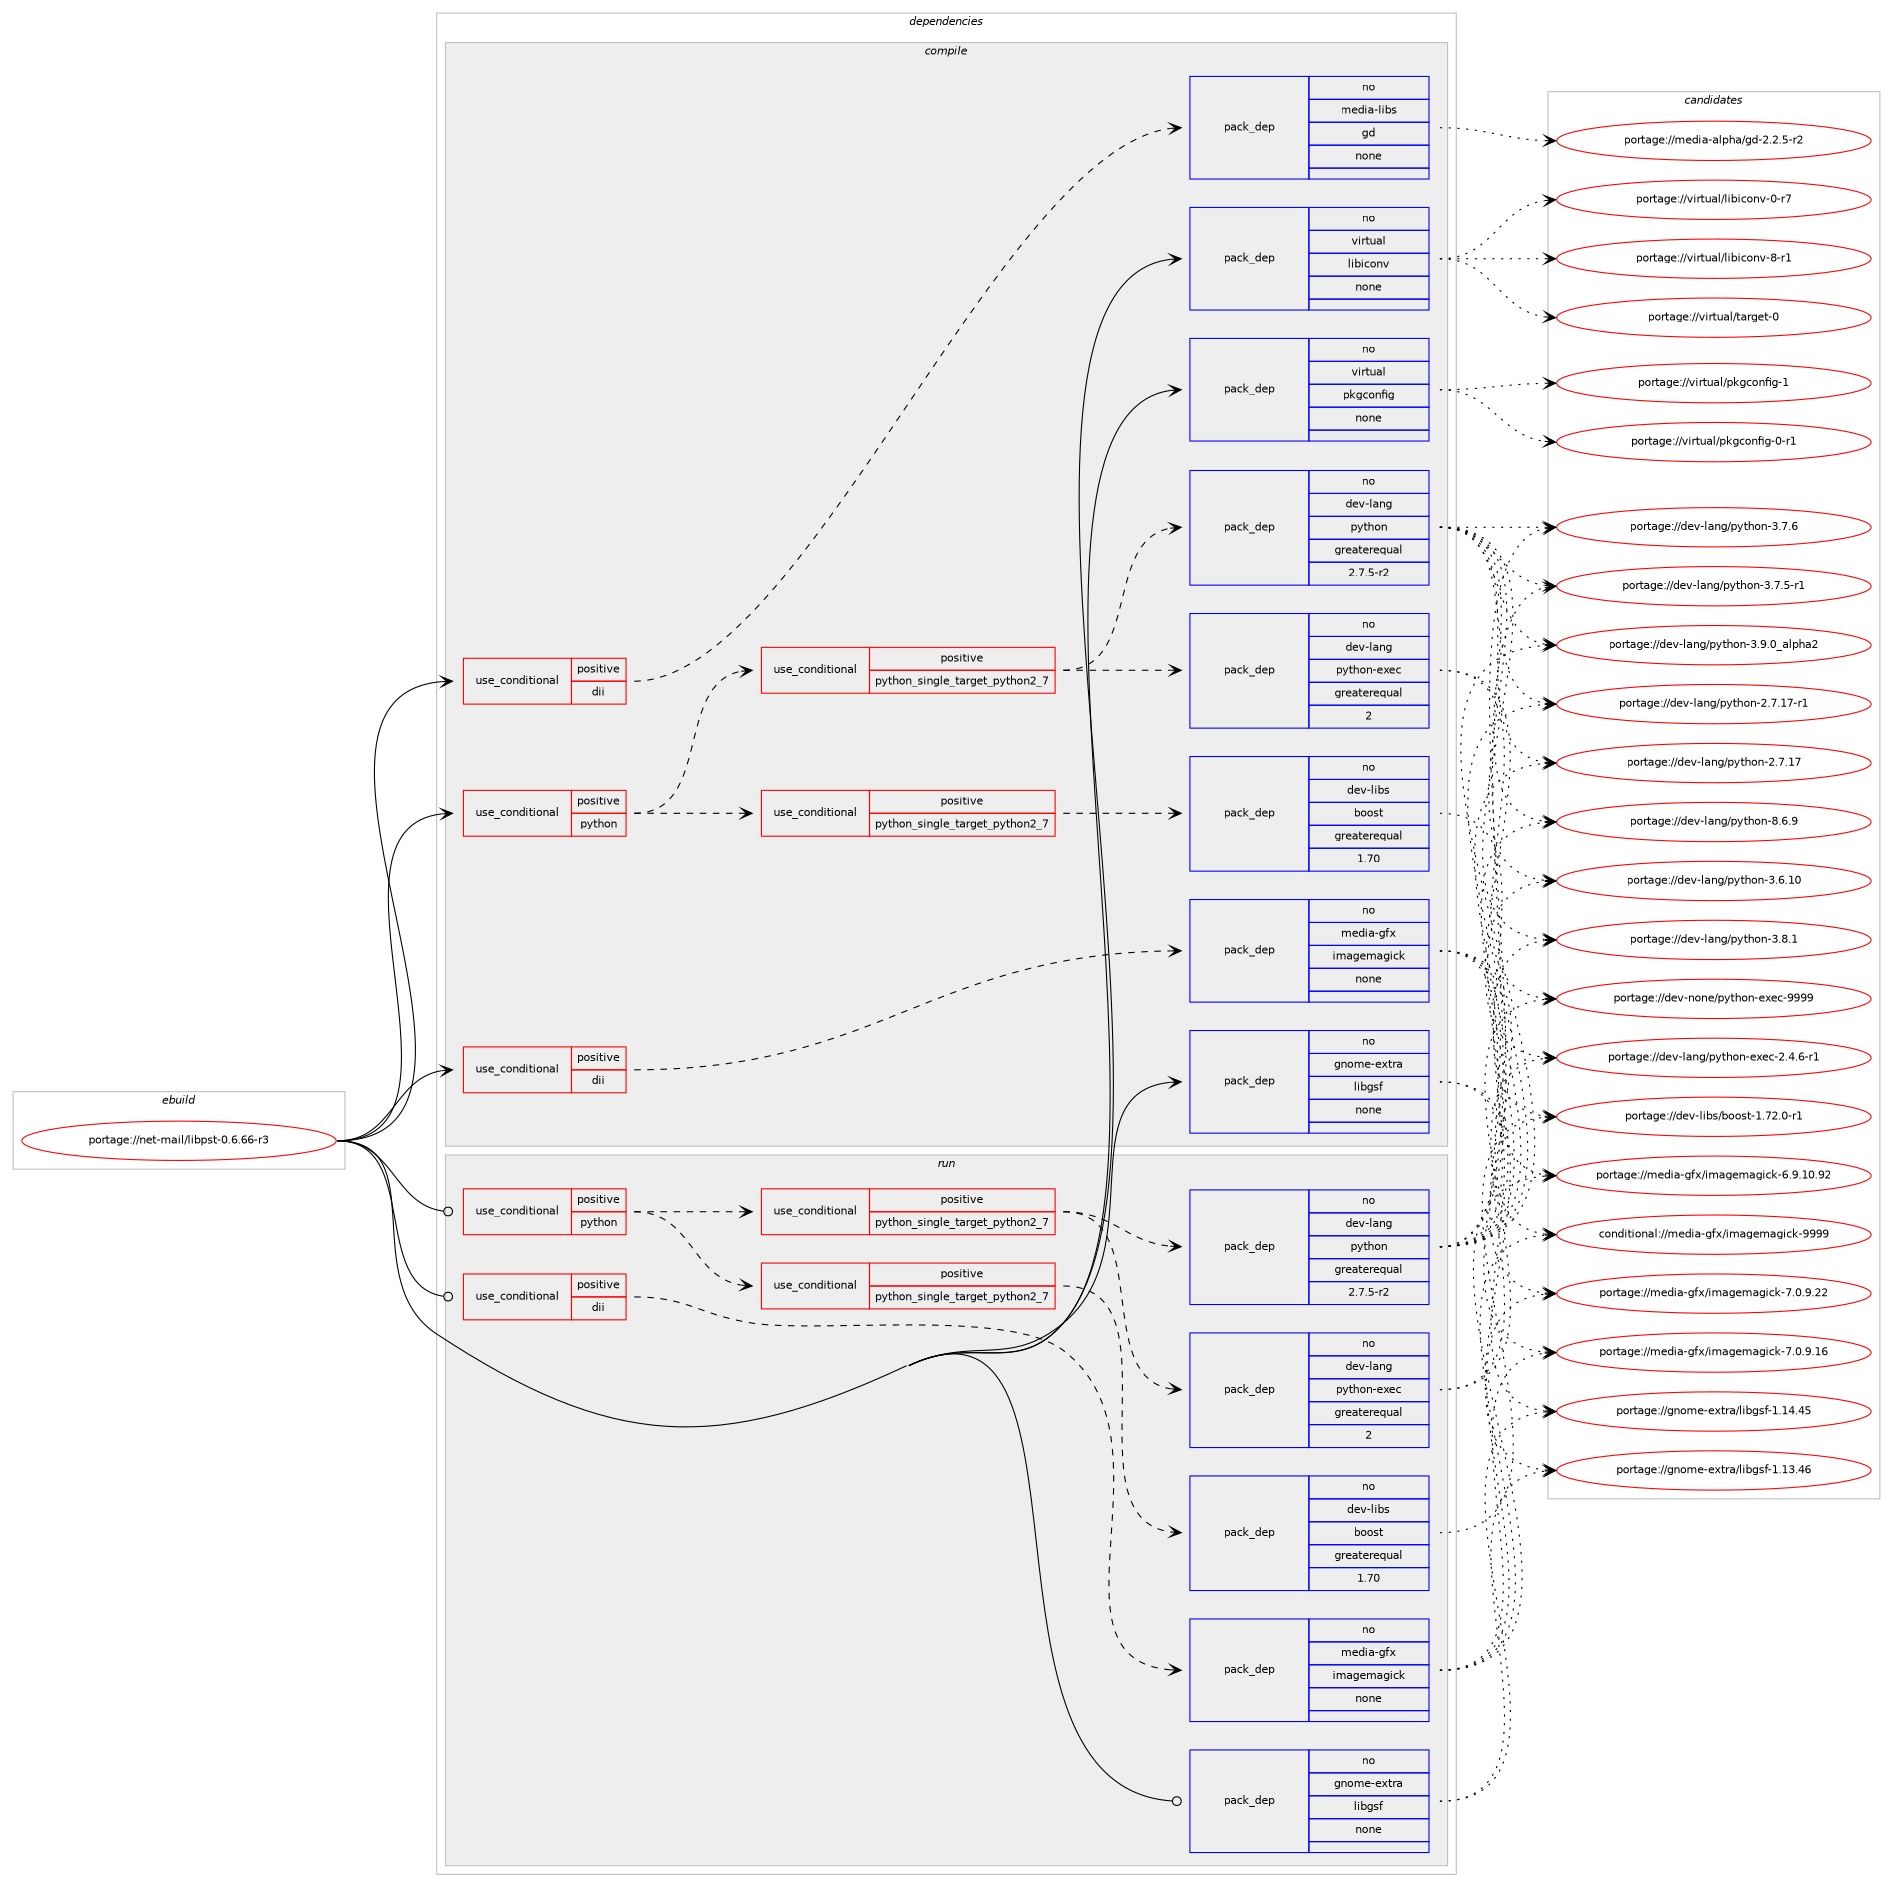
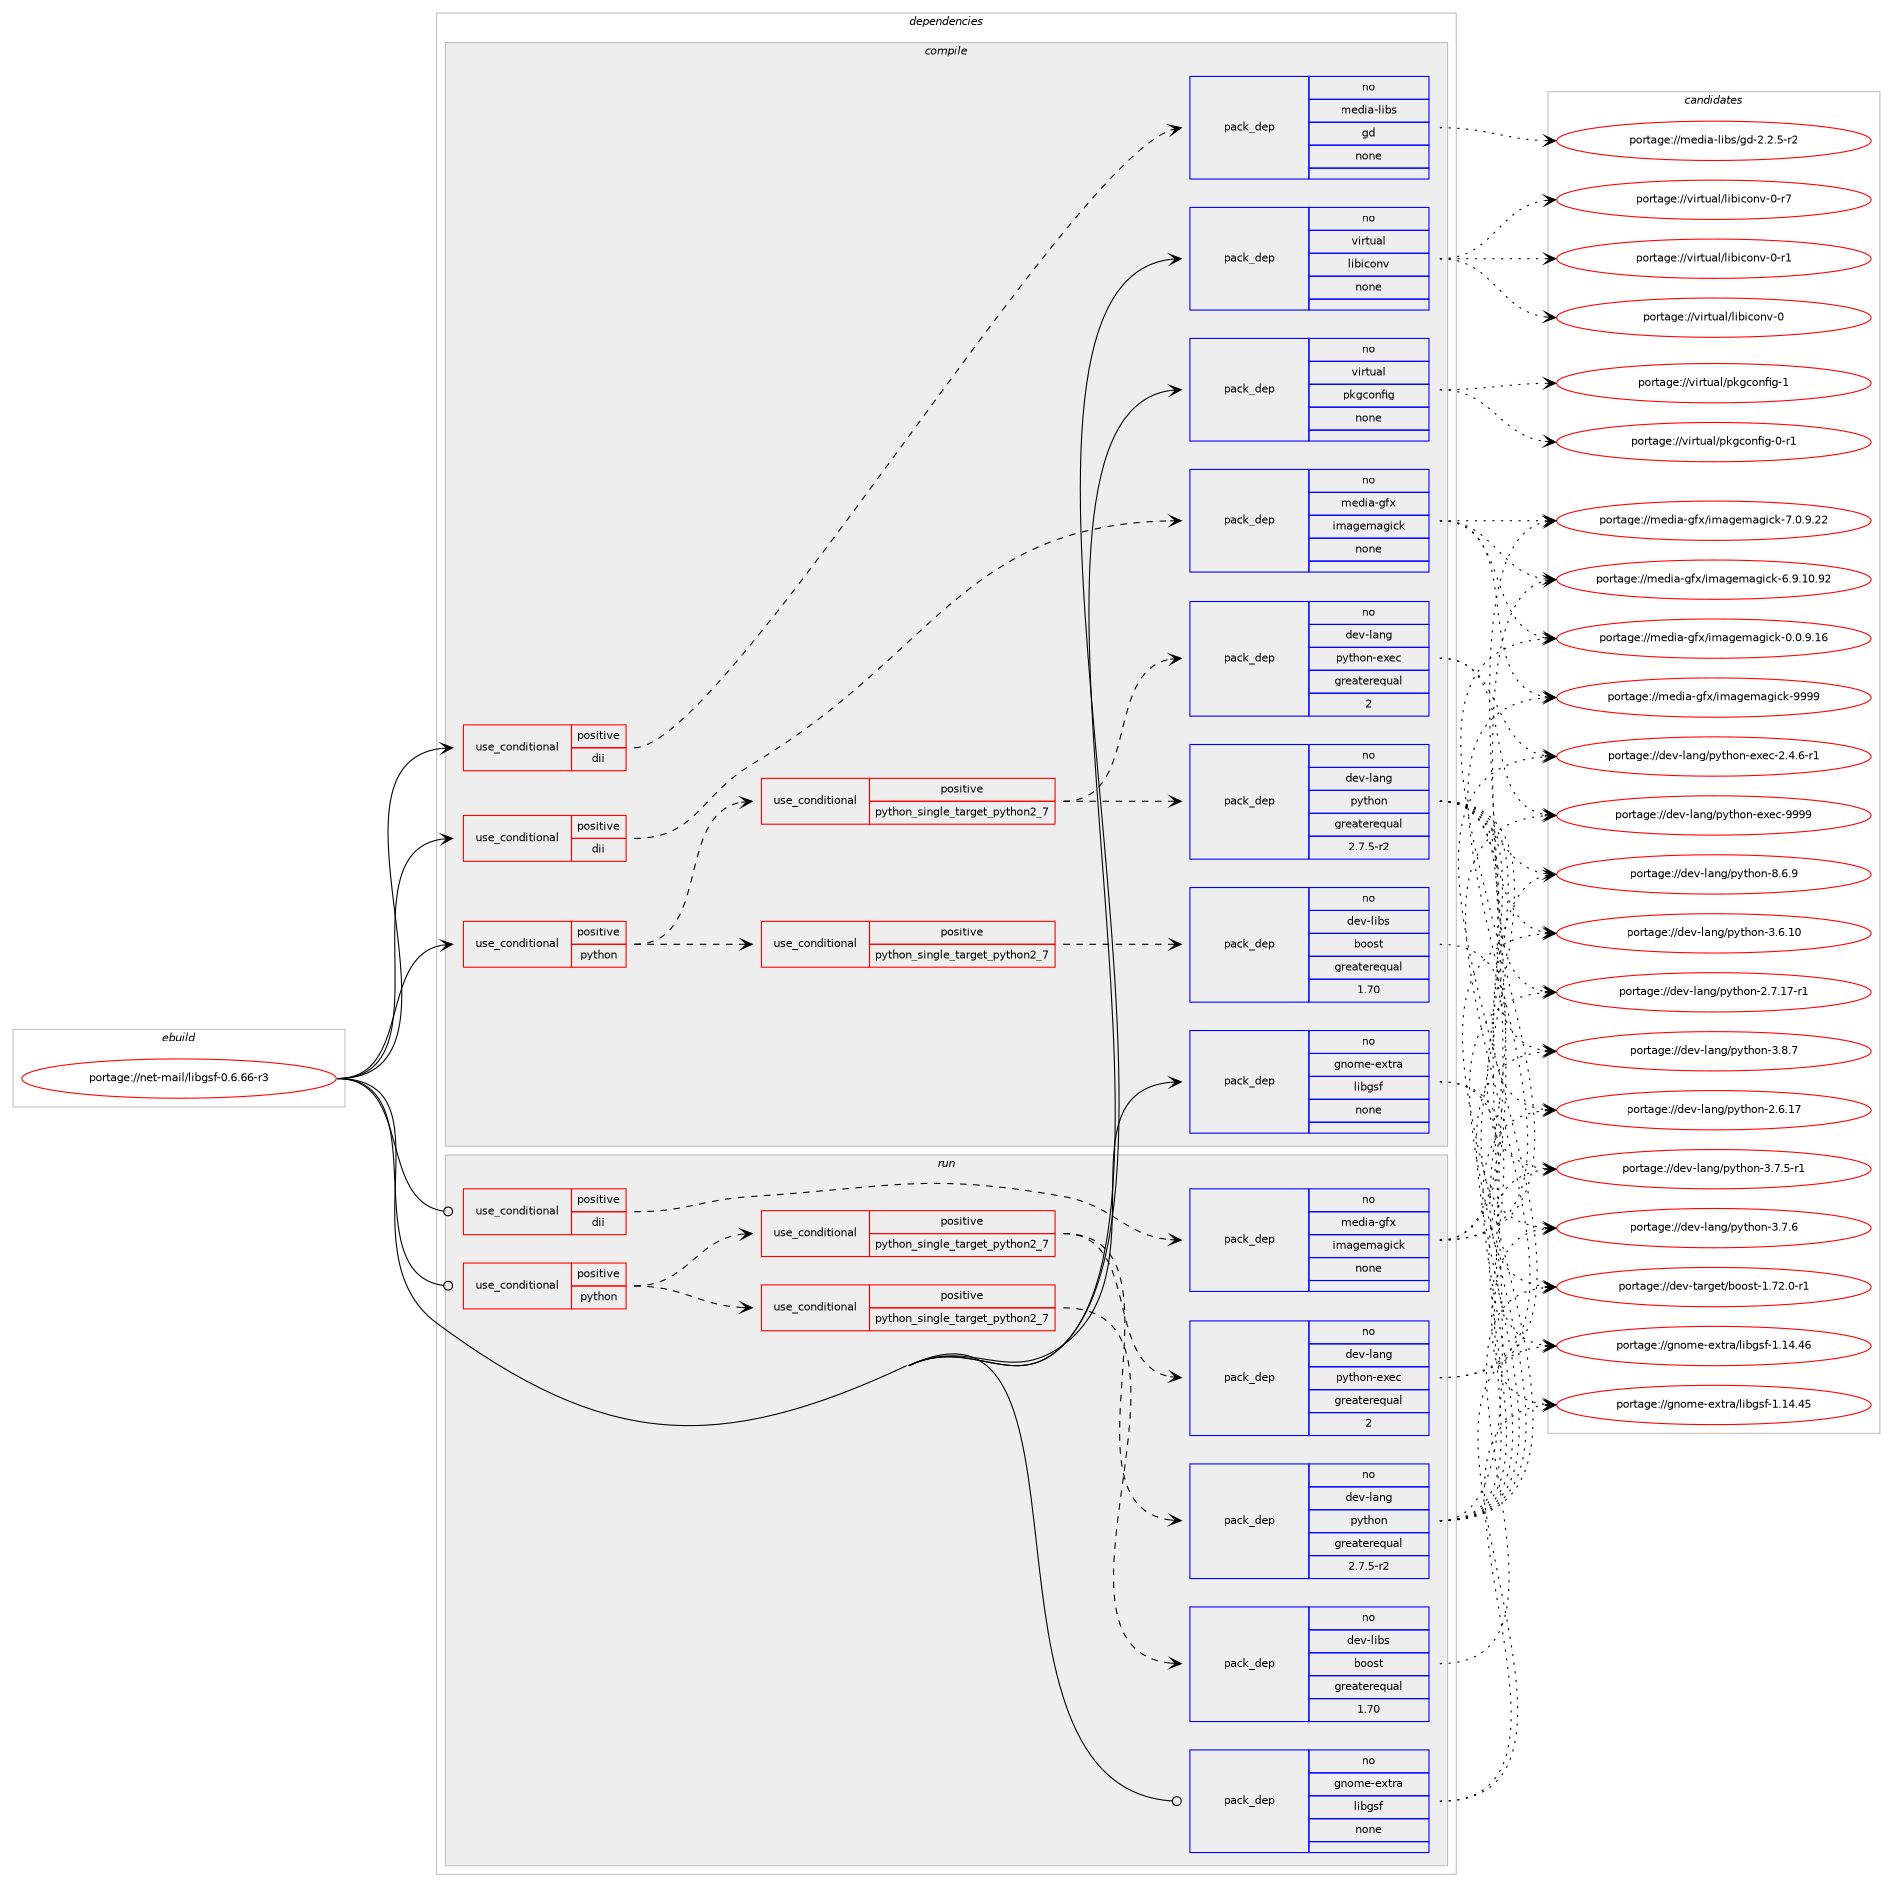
node "portage://media-alpha/gd-2.2.5-r2": label "portage://media-alpha/gd-2.2.5-r2" -> "portage://media-libs/gd-2.2.5-r2"
node "portage://virtual/libiconv-8-r1": label "portage://virtual/libiconv-8-r1" -> "portage://virtual/libiconv-0-r1"
node "portage://virtual/target-0": label "portage://virtual/target-0" -> "portage://virtual/libiconv-0"
node "portage://dev-lang/python-3.9.0_alpha2": removed
node "portage://dev-lang/python-2.7.17": label "portage://dev-lang/python-2.7.17" -> "portage://dev-lang/python-2.6.17"
node "portage://dev-lang/python-3.8.1": label "portage://dev-lang/python-3.8.1" -> "portage://dev-lang/python-3.8.7"
node "portage://dev-none/python-exec-9999": label "portage://dev-none/python-exec-9999" -> "portage://dev-lang/python-exec-9999"
node "portage://dev-libs/boost-1.72.0-r1": label "portage://dev-libs/boost-1.72.0-r1" -> "portage://dev-target/boost-1.72.0-r1"
node "portage://net-mail/libpst-0.6.66-r3": label "portage://net-mail/libpst-0.6.66-r3" -> "portage://net-mail/libgsf-0.6.66-r3"
node "conditional://media-gfx/imagemagick-9999": label "conditional://media-gfx/imagemagick-9999" -> "portage://media-gfx/imagemagick-9999"
node "portage://media-gfx/imagemagick-7.0.9.16": label "portage://media-gfx/imagemagick-7.0.9.16" -> "portage://media-gfx/imagemagick-0.0.9.16"
node "portage://gnome-extra/libgsf-1.13.46": label "portage://gnome-extra/libgsf-1.13.46" -> "portage://gnome-extra/libgsf-1.14.46"
